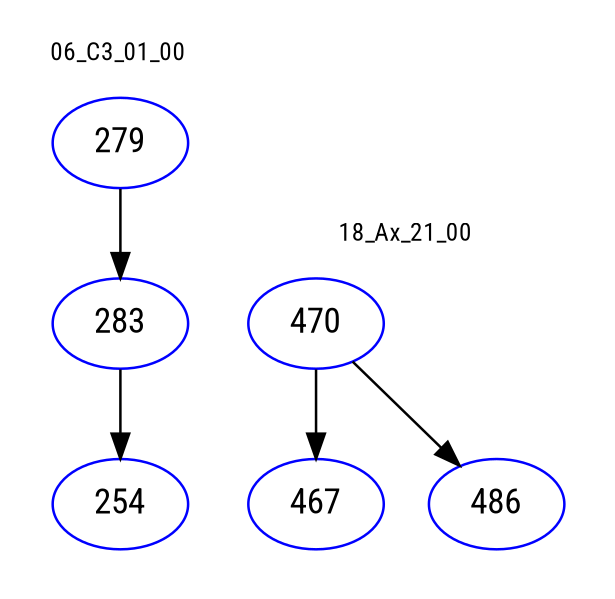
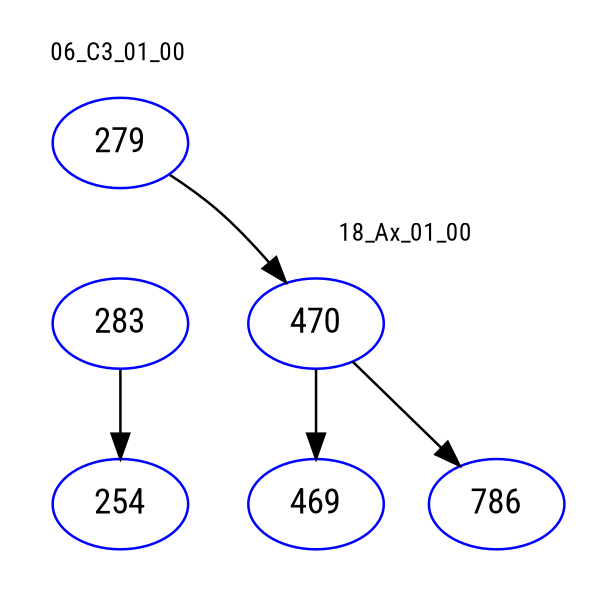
edge "279" -> "283": now "279" -> "470"
cluster "18_Ax_21_00": label "18_Ax_21_00" -> "18_Ax_01_00"
node "467": label "467" -> "469"
node "486": label "486" -> "786"
